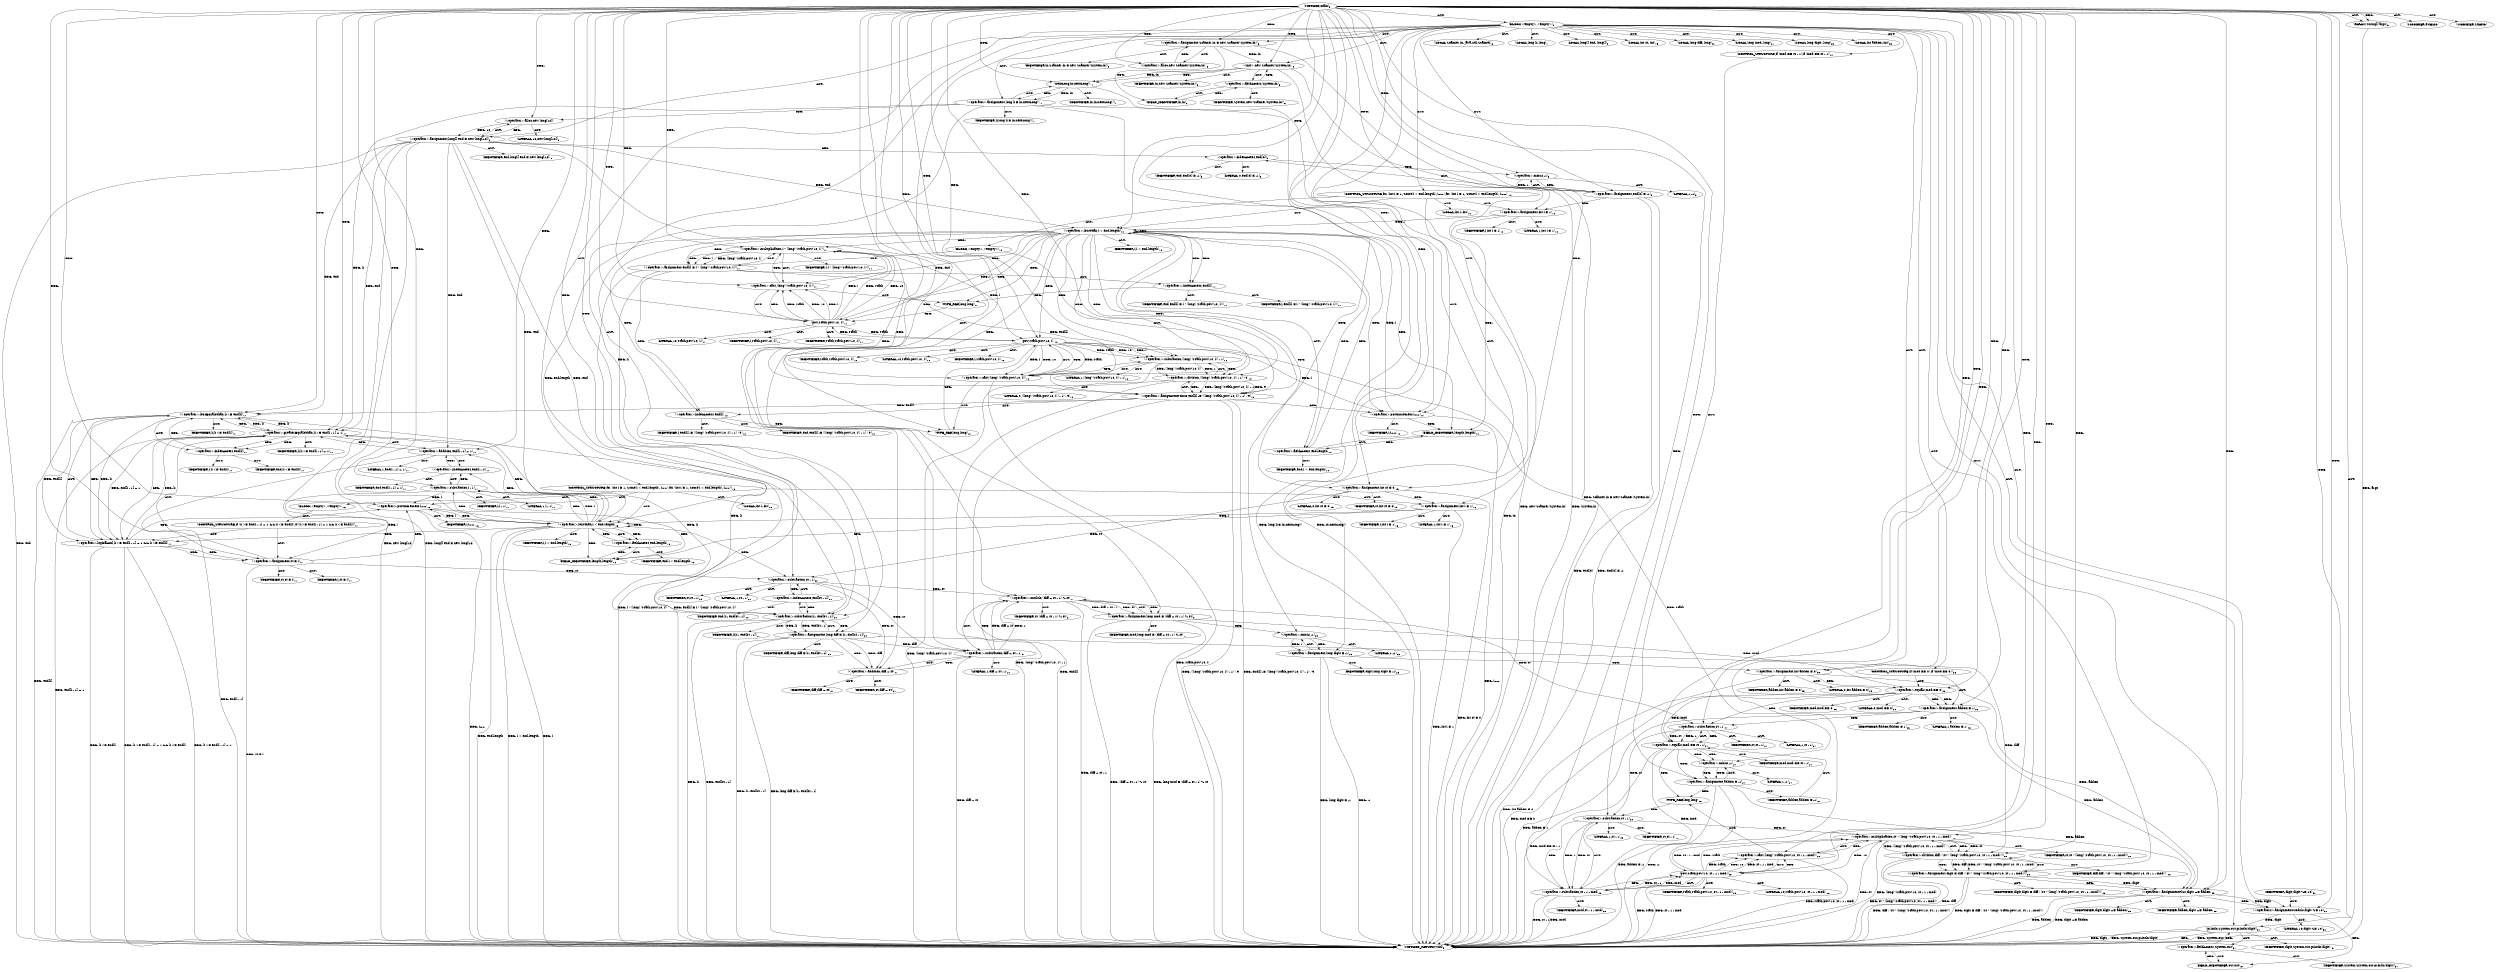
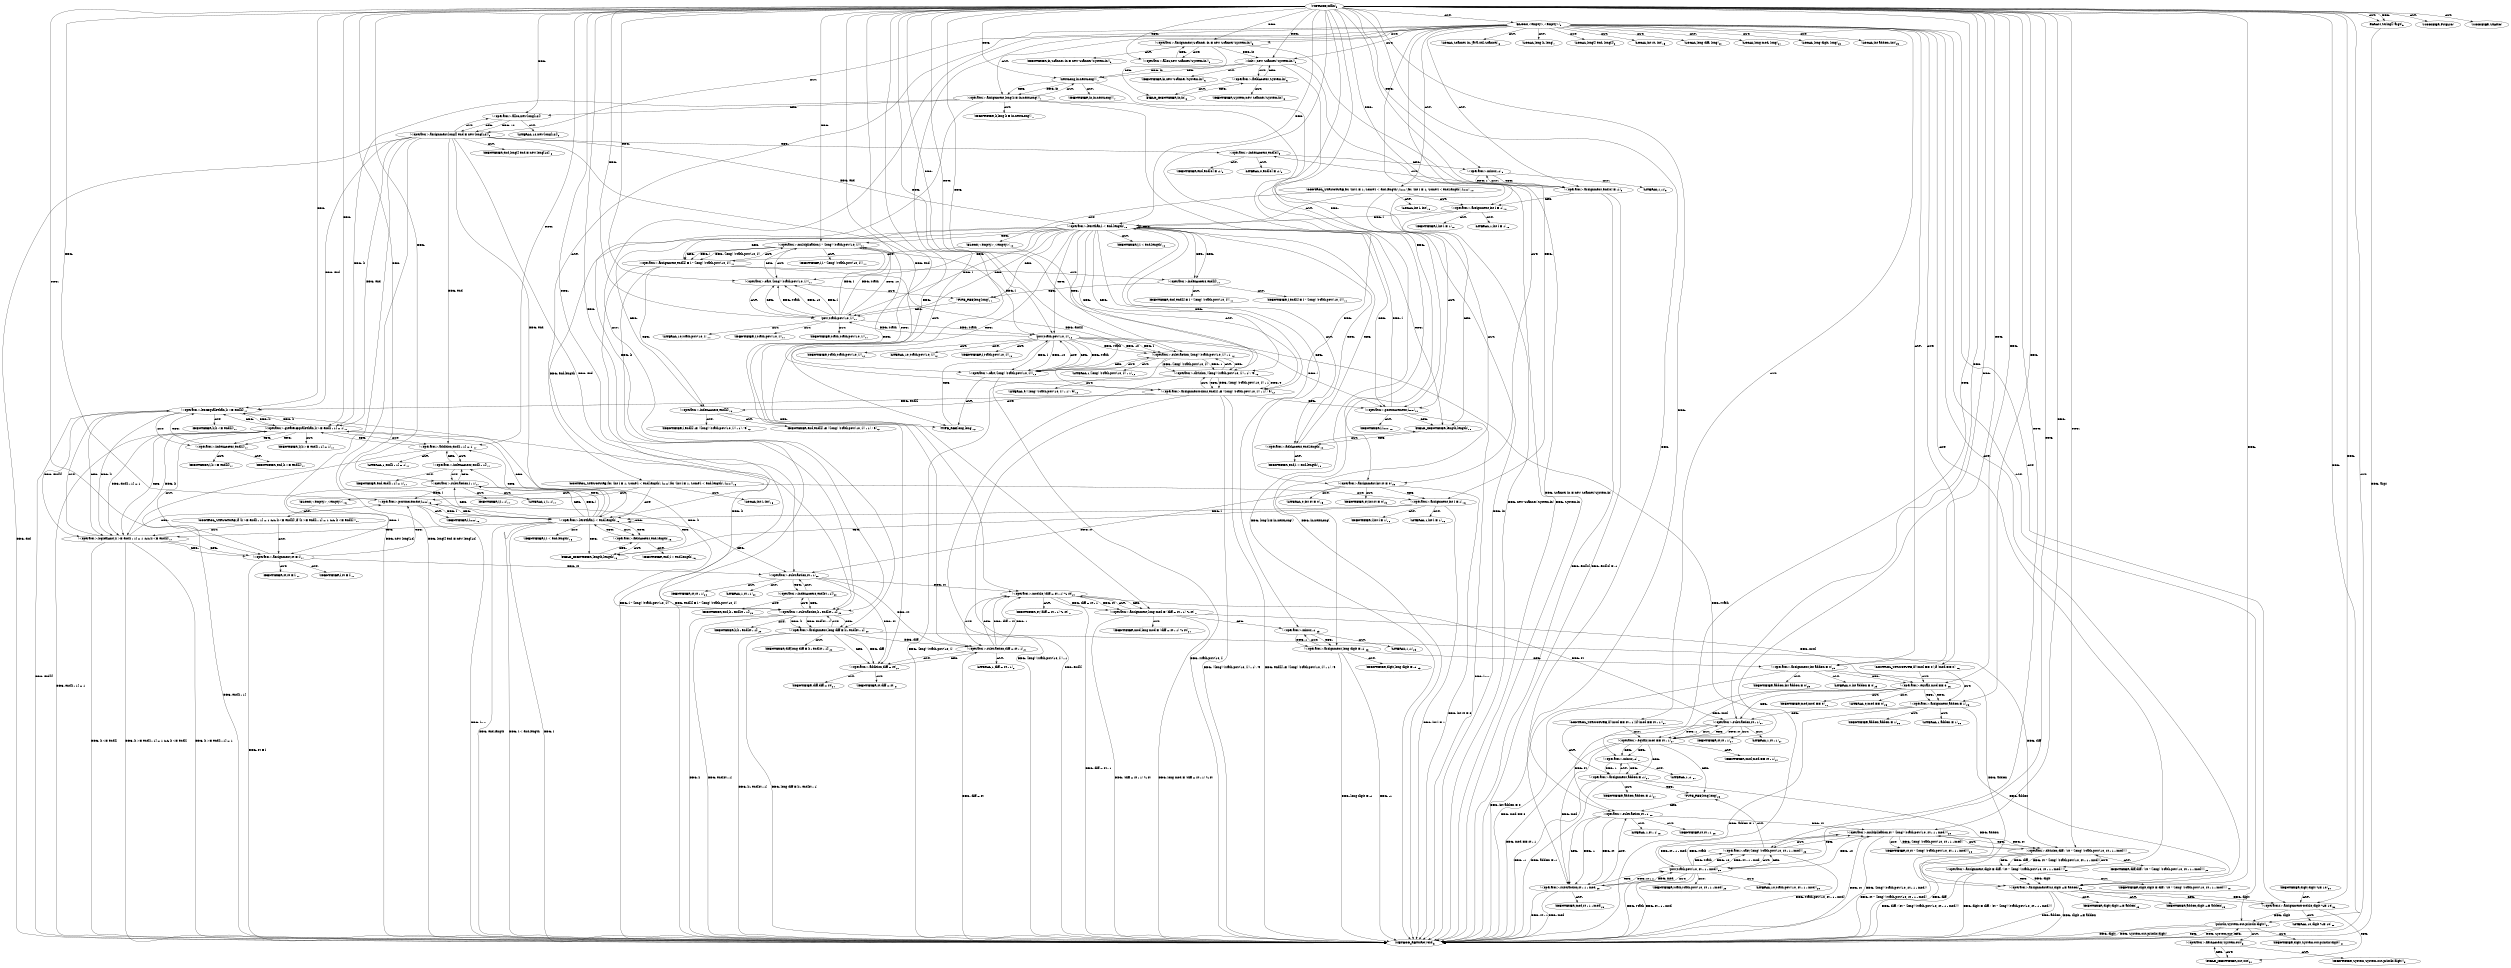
edge "(IDENTIFIER,addOn,addOn = -1)" -> "(<operator>.equals,mod == st - 1)": now "(CONTROL_STRUCTURE,if (mod == st - 1),if (mod == st - 1))" -> "(<operator>.equals,mod == st - 1)"
